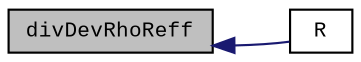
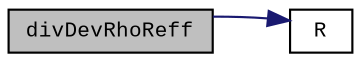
edge "R" -> "divDevRhoReff": reversed
